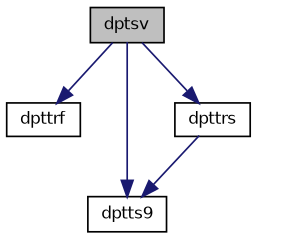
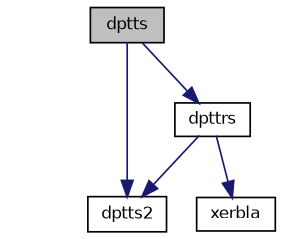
node "dptsv": label "dptsv" -> "dptts"
node "dpttrf": removed
node "dptts9": label "dptts9" -> "dptts2"
node "xerbla": added
